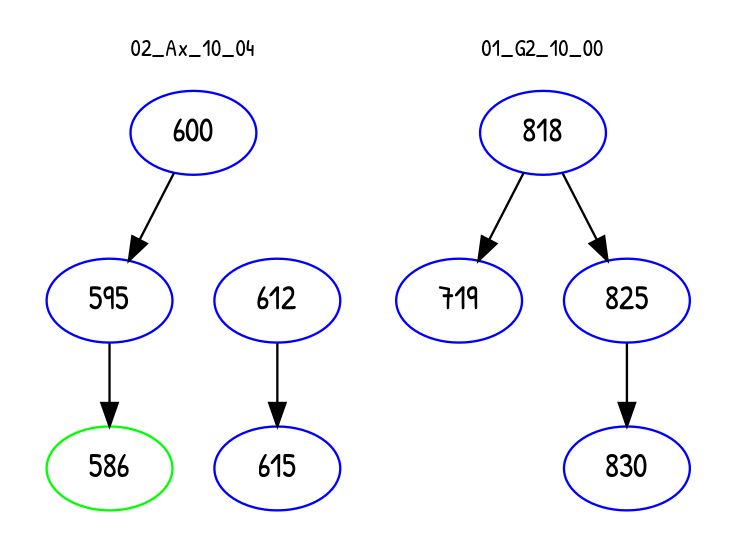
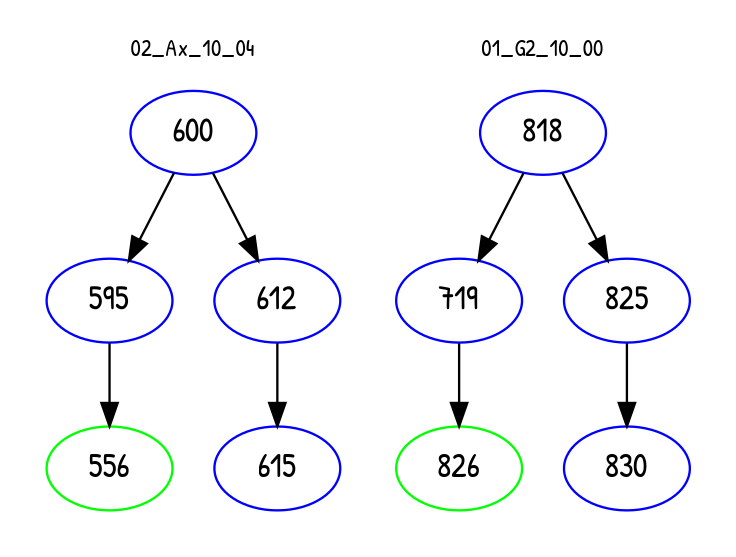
edge "600" -> "612": added
node "586": label "586" -> "556"
node "826": added
